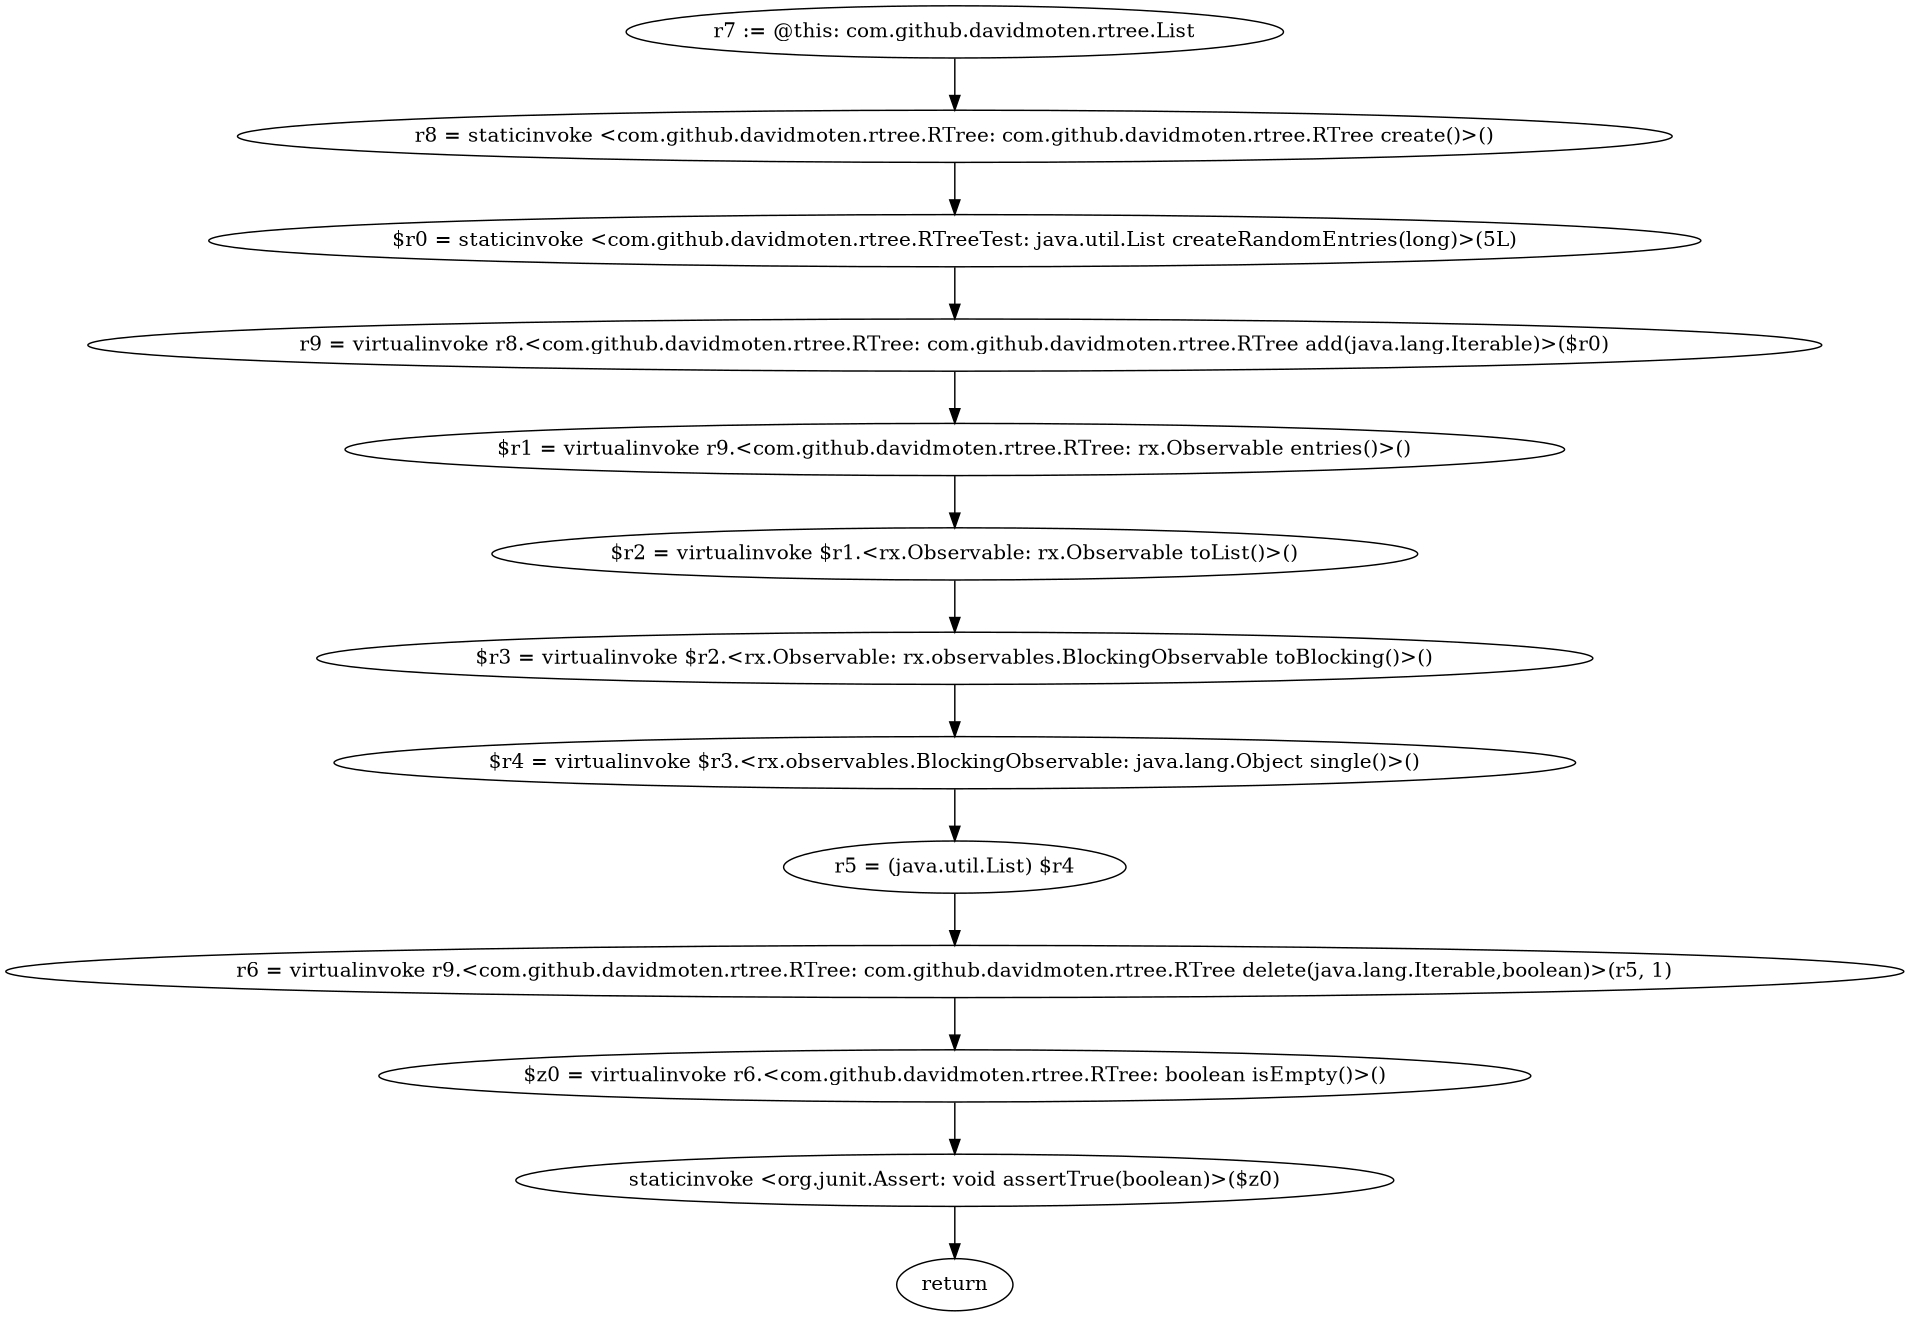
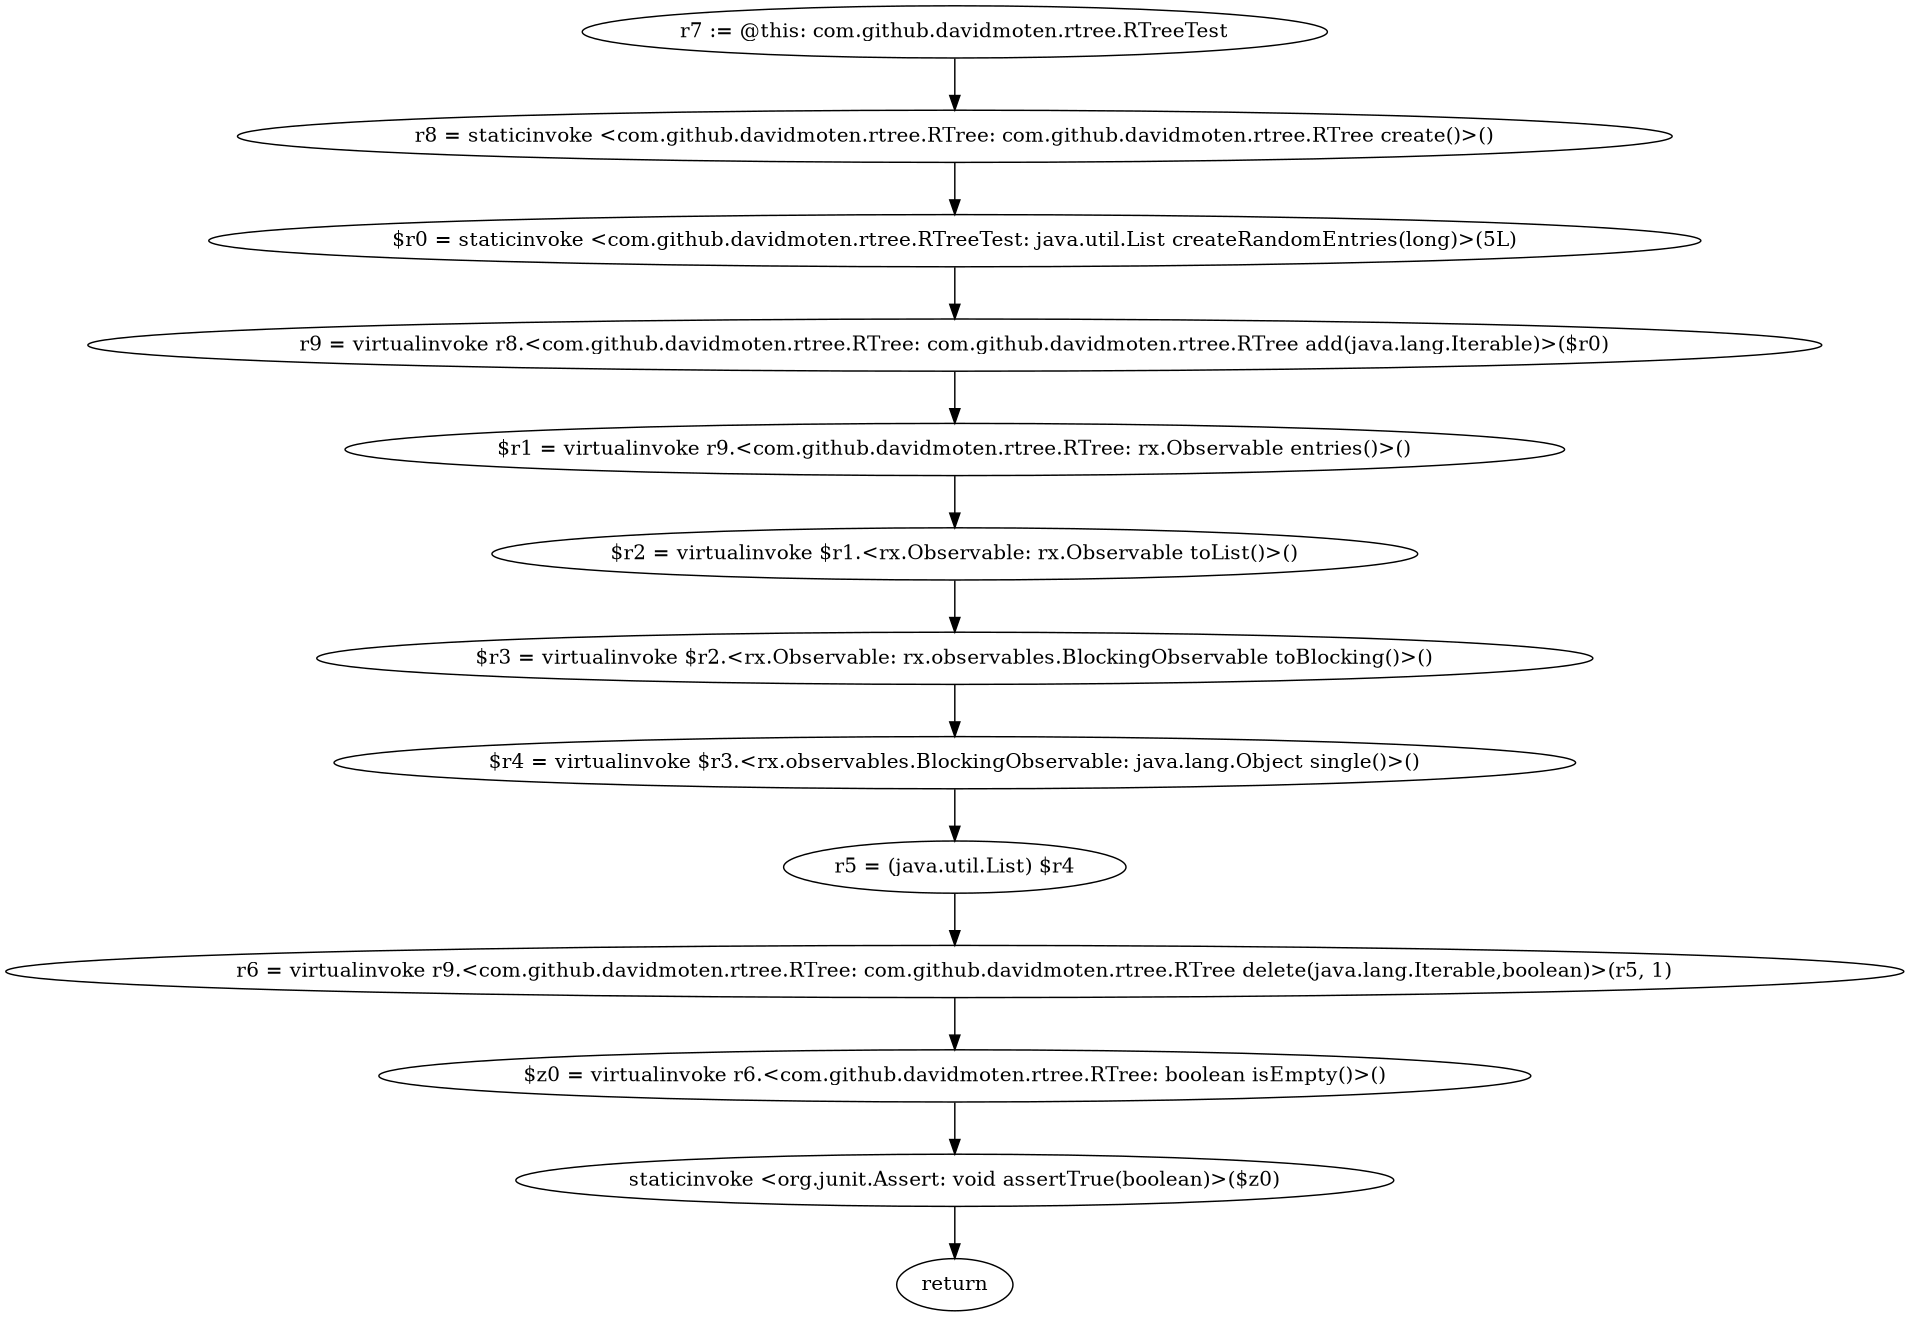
node "r7 := @this: com.github.davidmoten.rtree.List": label "r7 := @this: com.github.davidmoten.rtree.List" -> "r7 := @this: com.github.davidmoten.rtree.RTreeTest"
